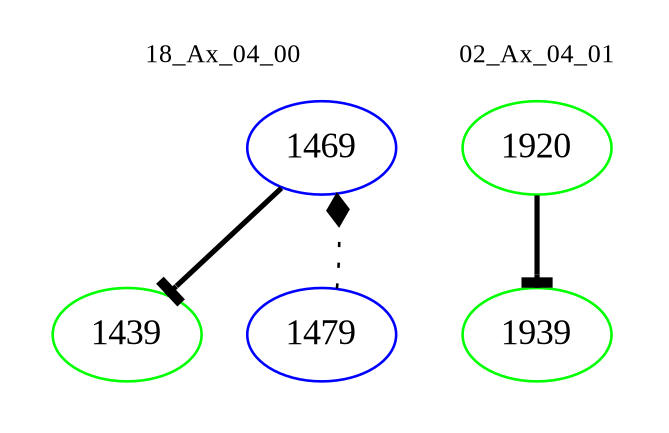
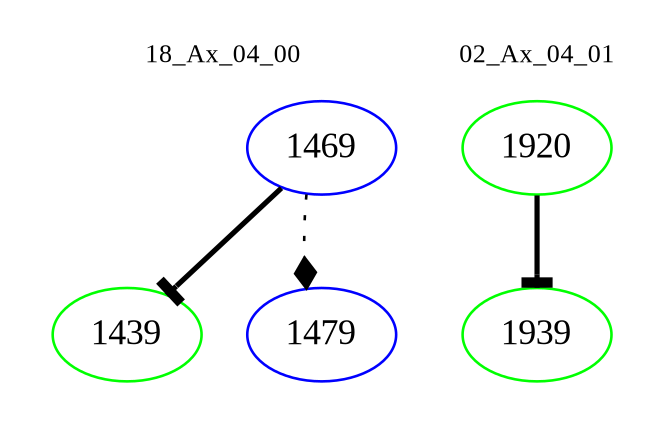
edge "1479" -> "1469": reversed
